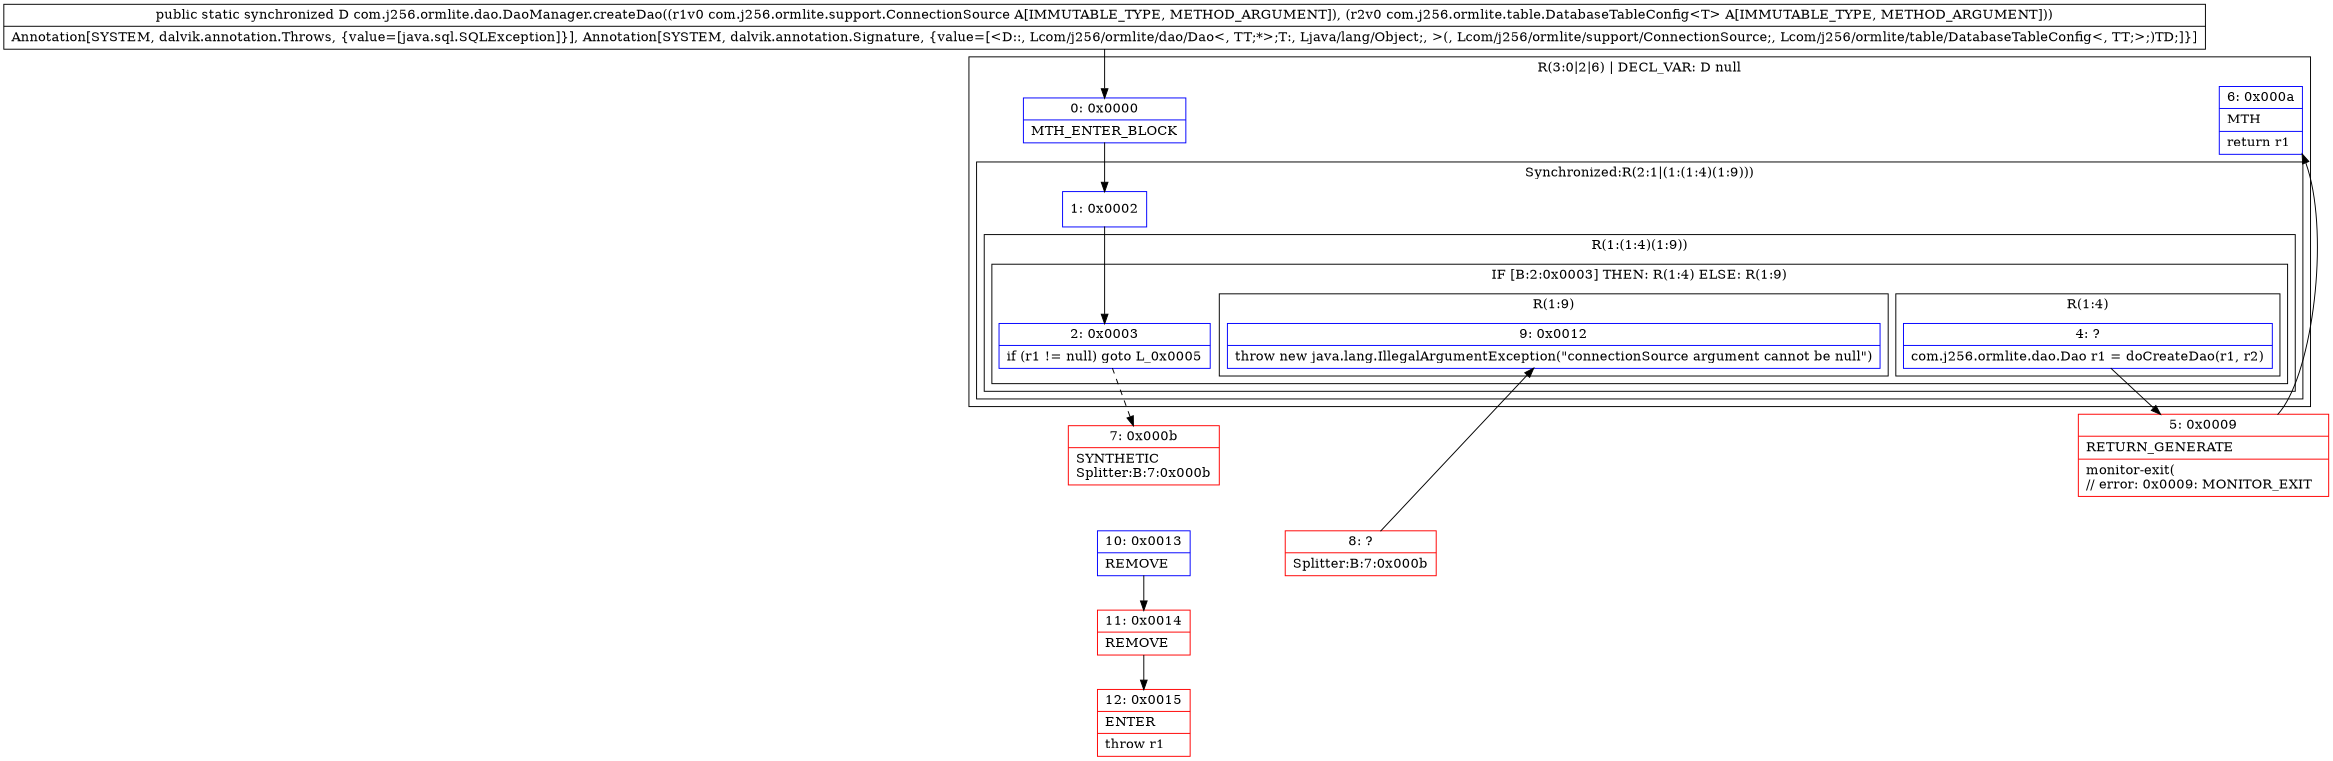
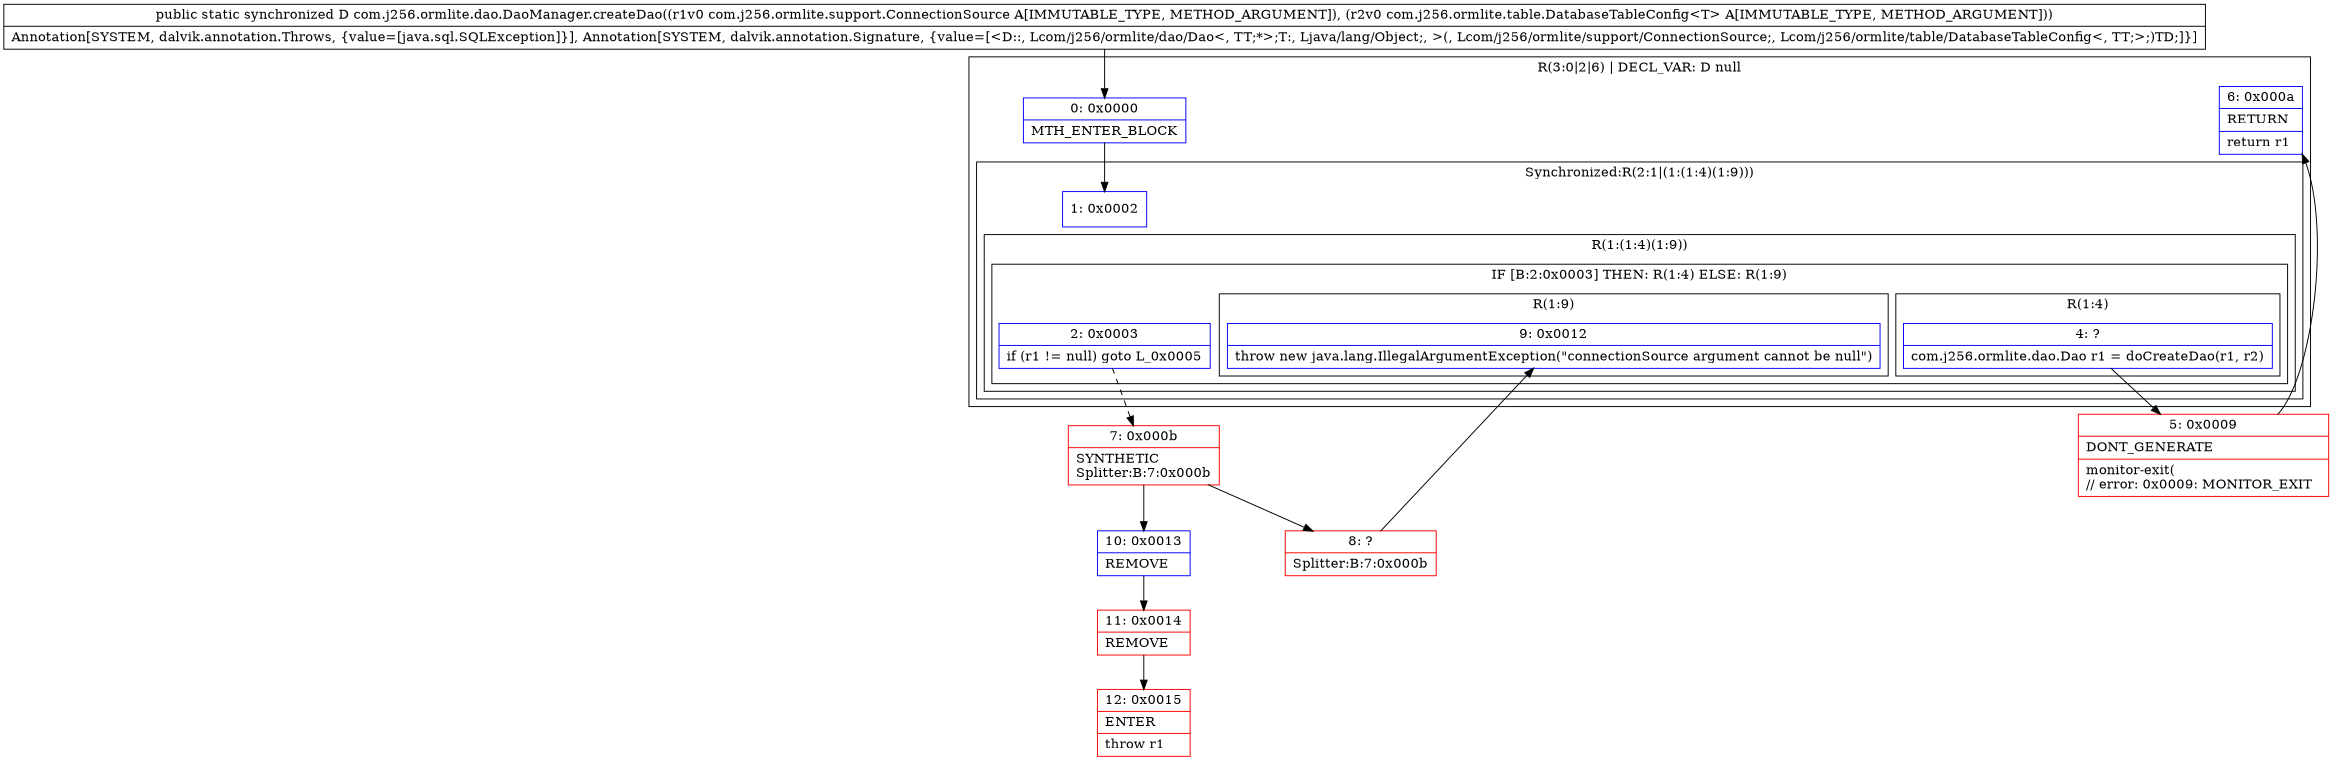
node "6: 0x000a": text "MTH" -> "RETURN"
edge "1: 0x0002" -> "2: 0x0003": removed
node "5: 0x0009": text "RETURN_GENERATE" -> "DONT_GENERATE"
edge "7: 0x000b" -> "10: 0x0013": added
edge "7: 0x000b" -> "8: ?": added
